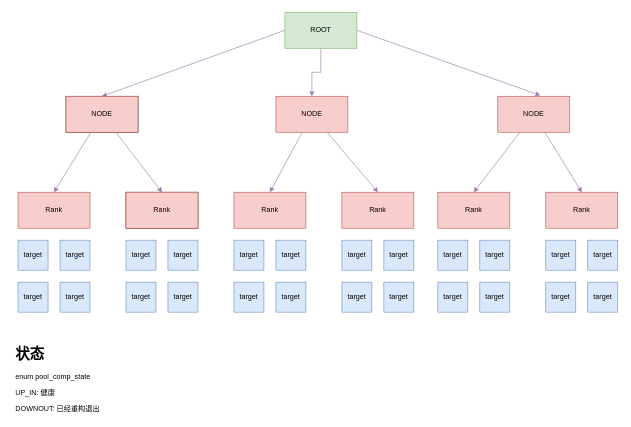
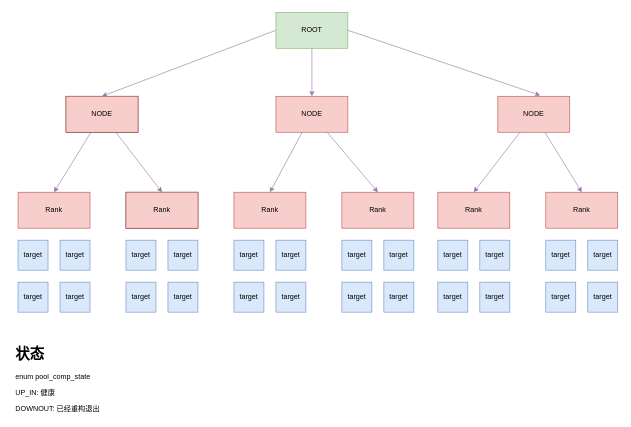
node "ROOT": moved (321, 30) -> (312, 30)
